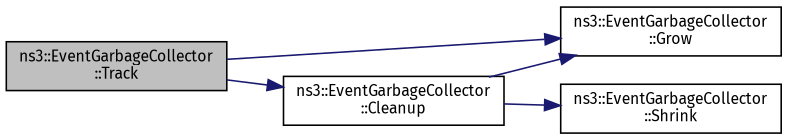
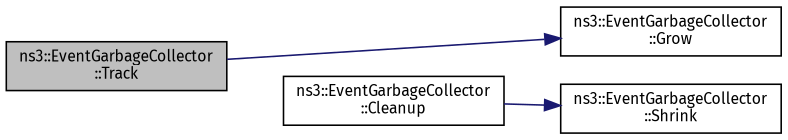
edge "ns3::EventGarbageCollector ::Cleanup" -> "ns3::EventGarbageCollector ::Grow": removed
edge "ns3::EventGarbageCollector ::Track" -> "ns3::EventGarbageCollector ::Cleanup": removed
